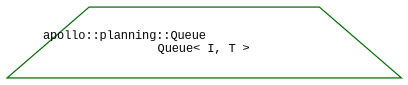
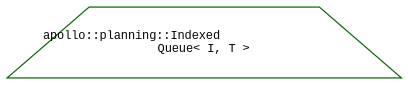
node "apollo::planning::Queue Queue< I, T >": label "apollo::planning::Queue Queue< I, T >" -> "apollo::planning::Indexed Queue< I, T >"
